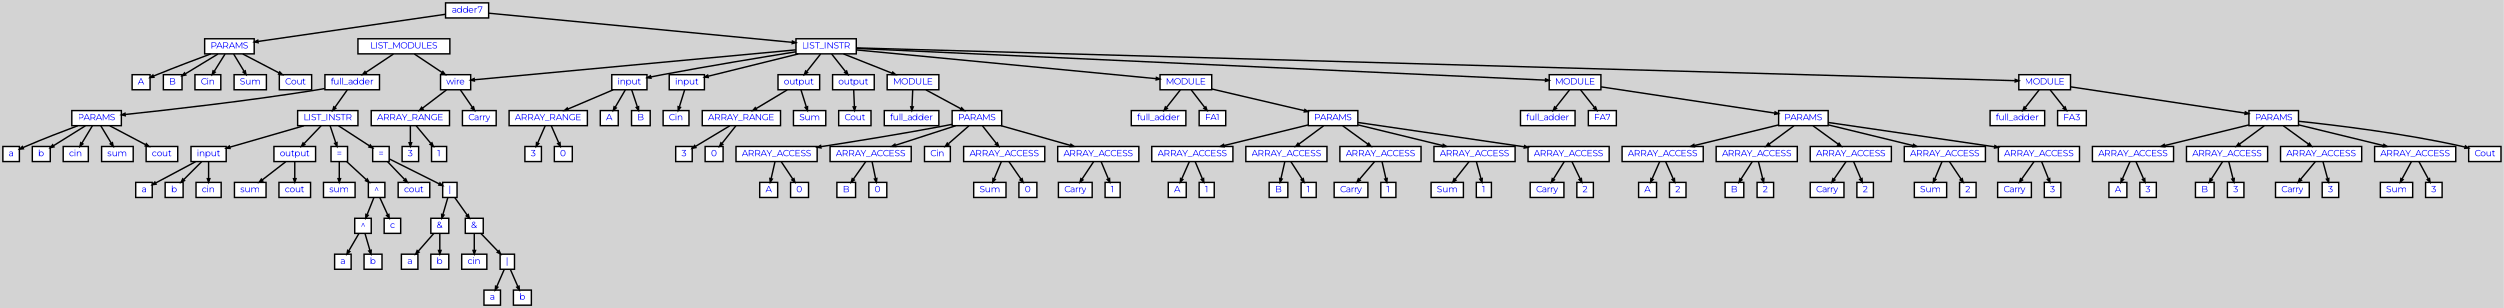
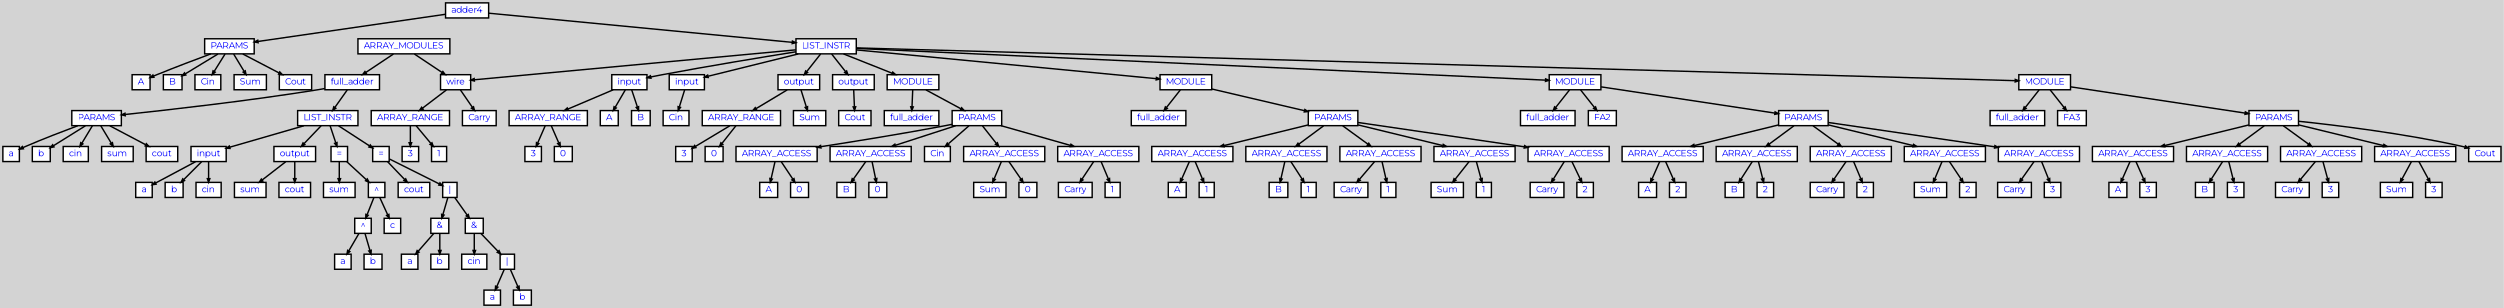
node "adder7": label "adder7" -> "adder4"
node "LIST_MODULES": label "LIST_MODULES" -> "ARRAY_MODULES"
node "FA1": removed
node "FA7": label "FA7" -> "FA2"
